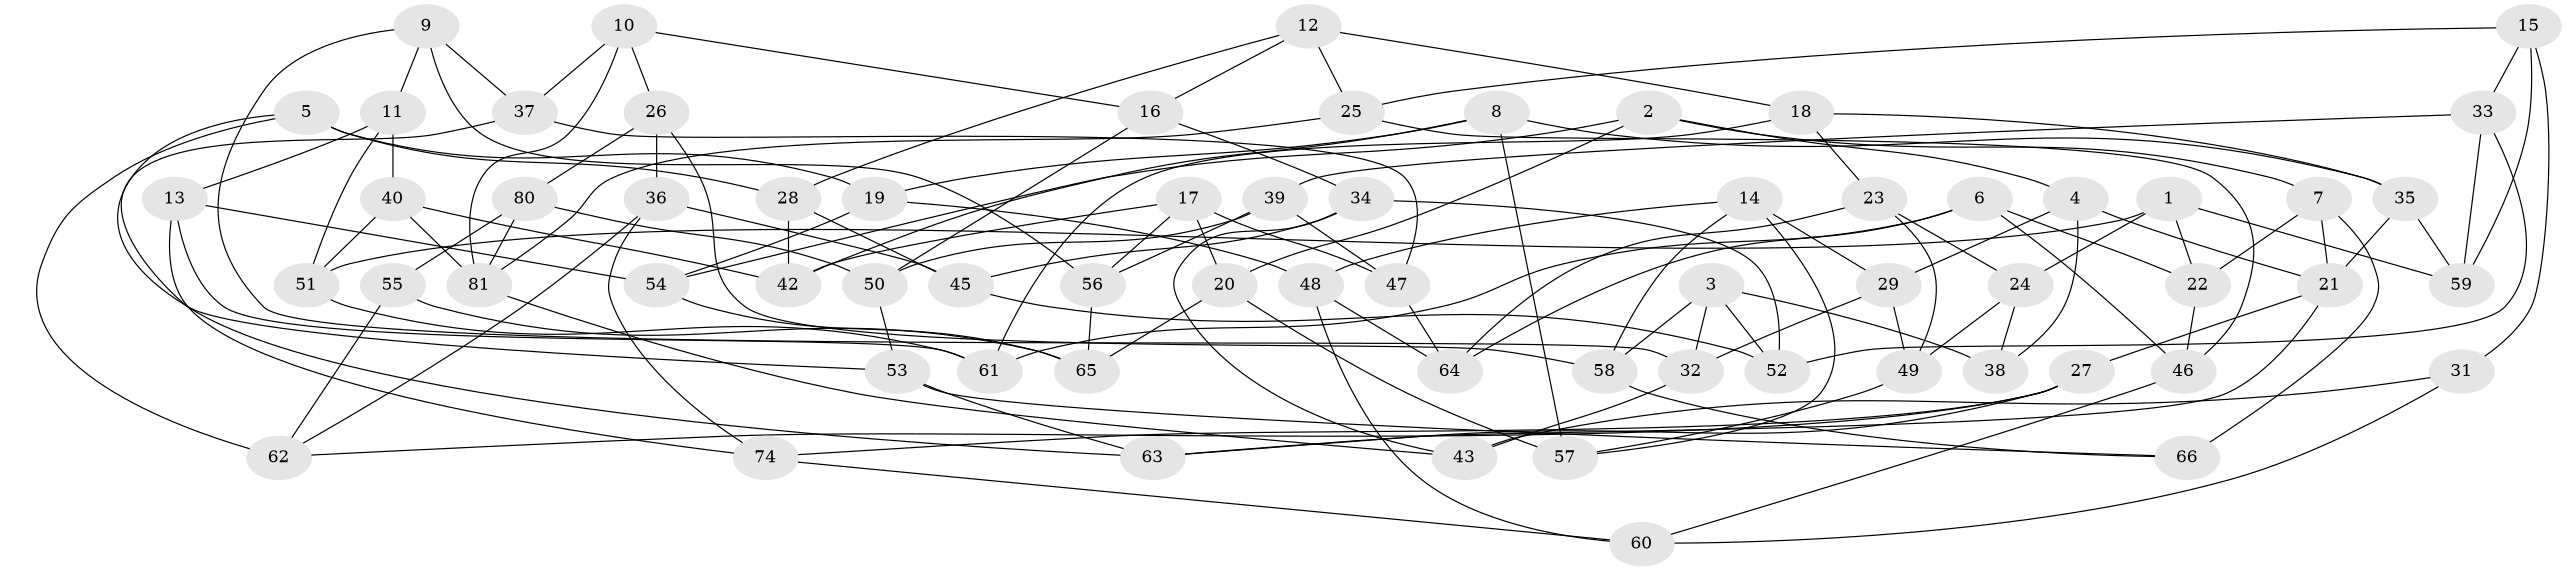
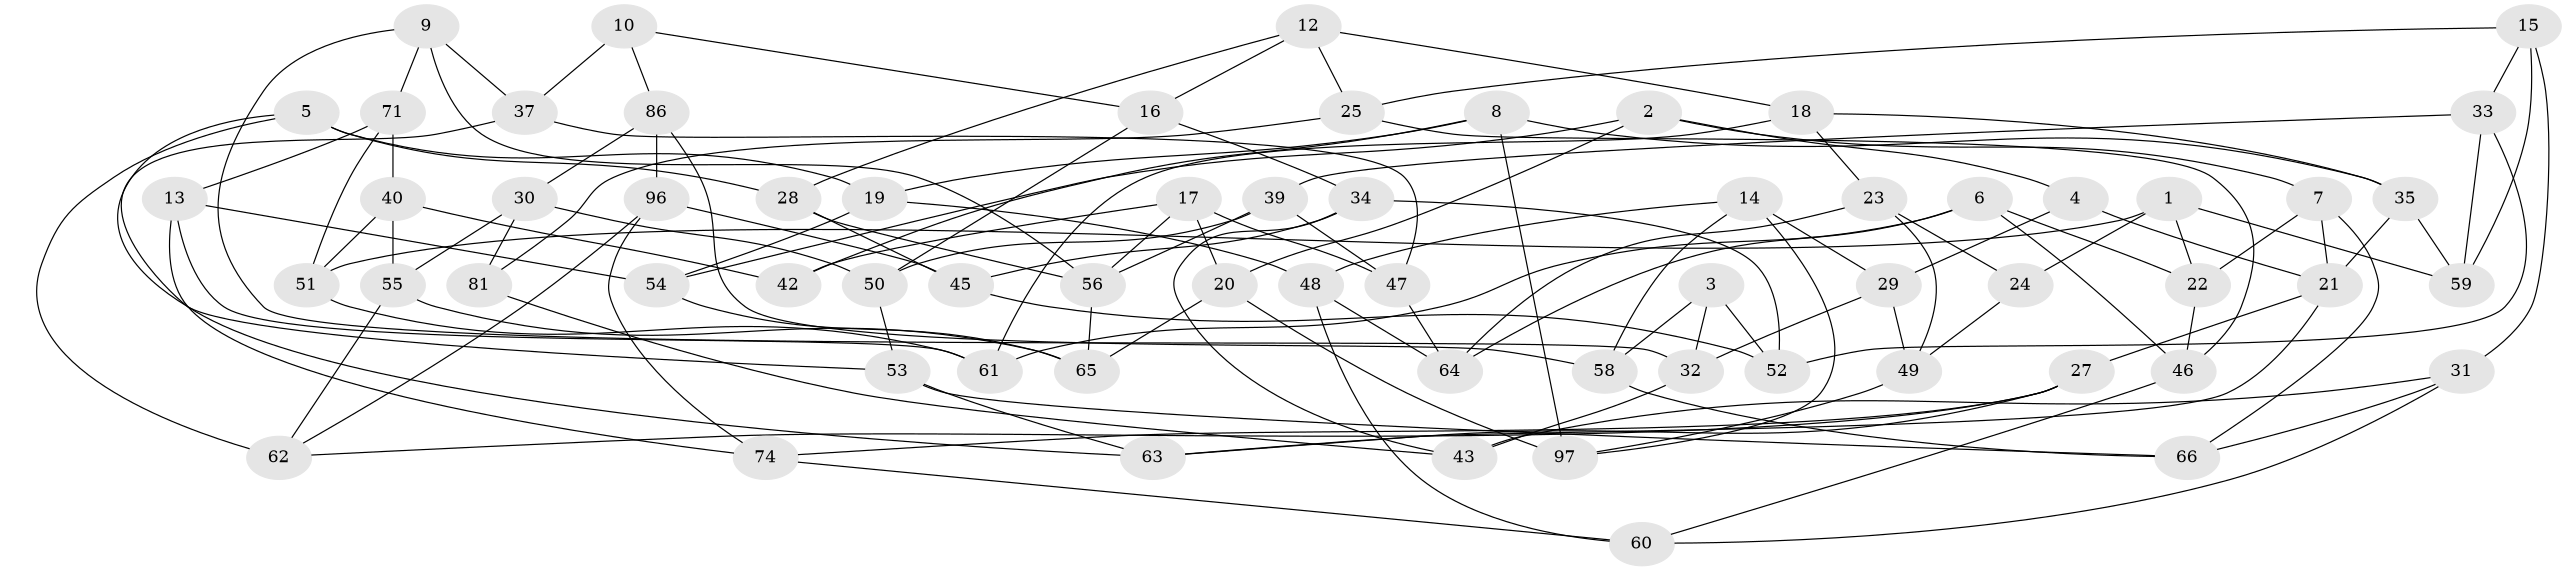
node "11": label "11" -> "71"
node "26": label "26" -> "86"
edge "10" -- "81": removed
node "80": label "80" -> "30"
node "36": label "36" -> "96"
edge "40" -- "81": now "40" -- "55"
edge "28" -- "42": now "28" -- "56"
node "38": removed
edge "31" -- "66": added
node "57": label "57" -> "97"
